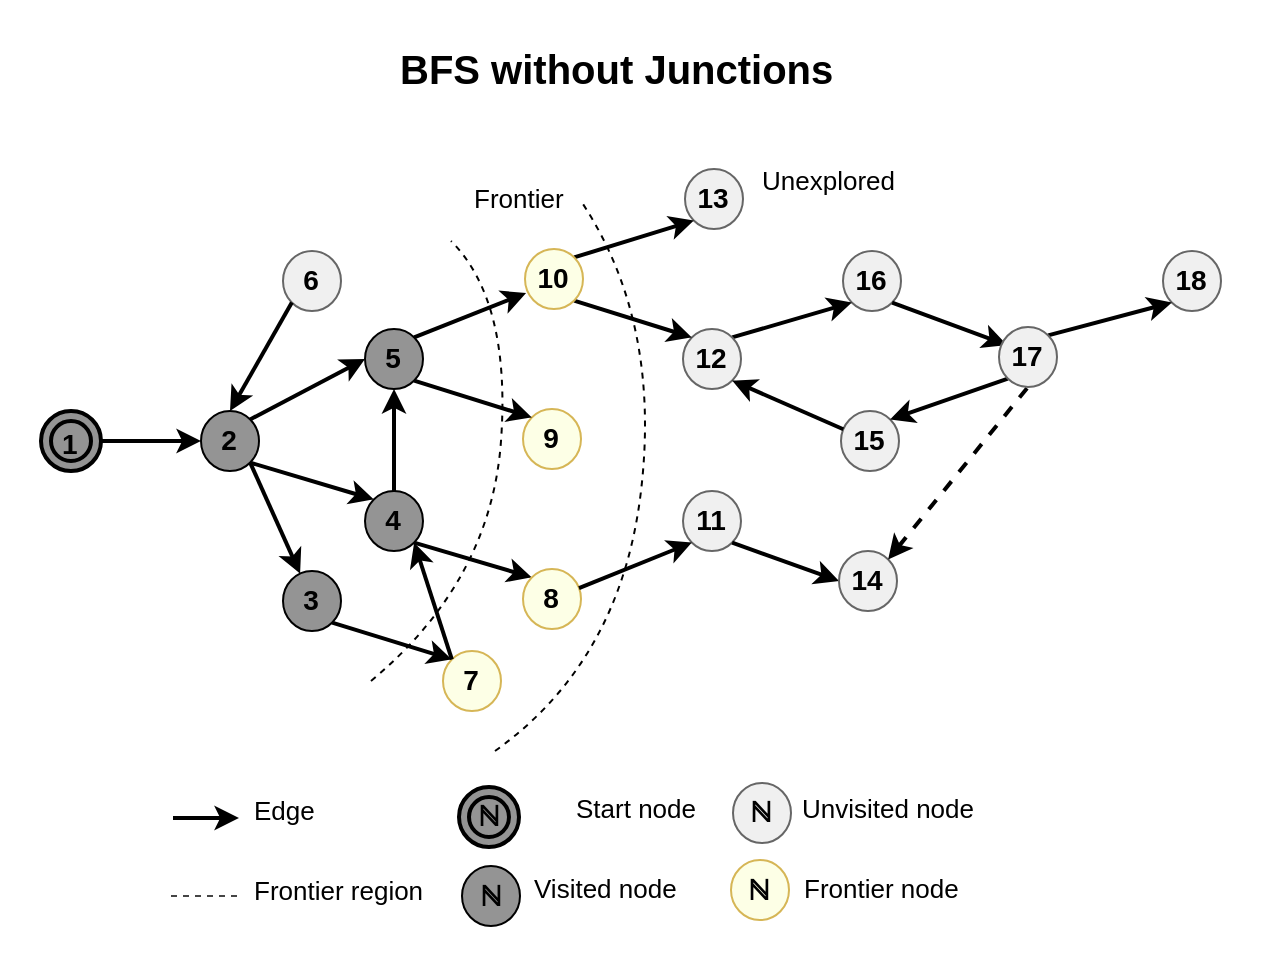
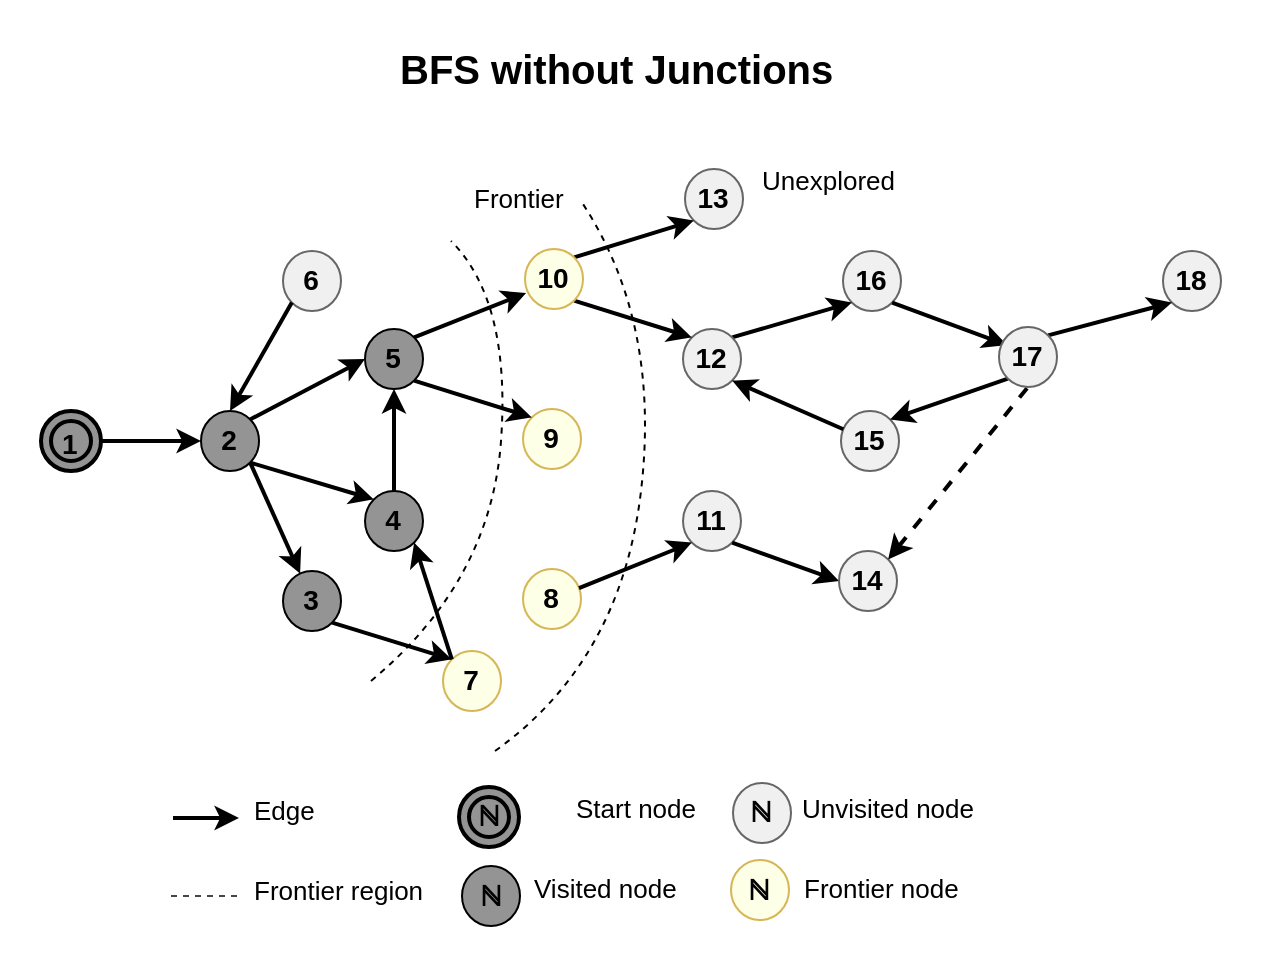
edge "4" -> "8": removed
